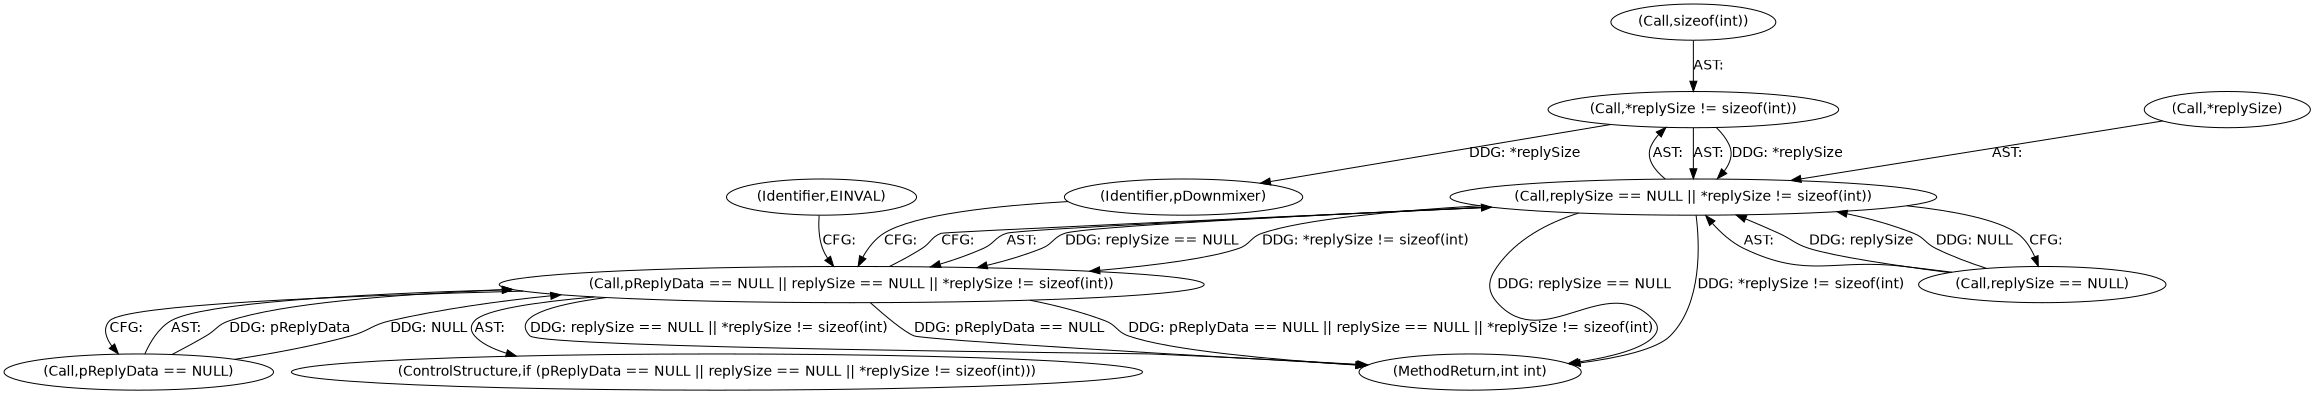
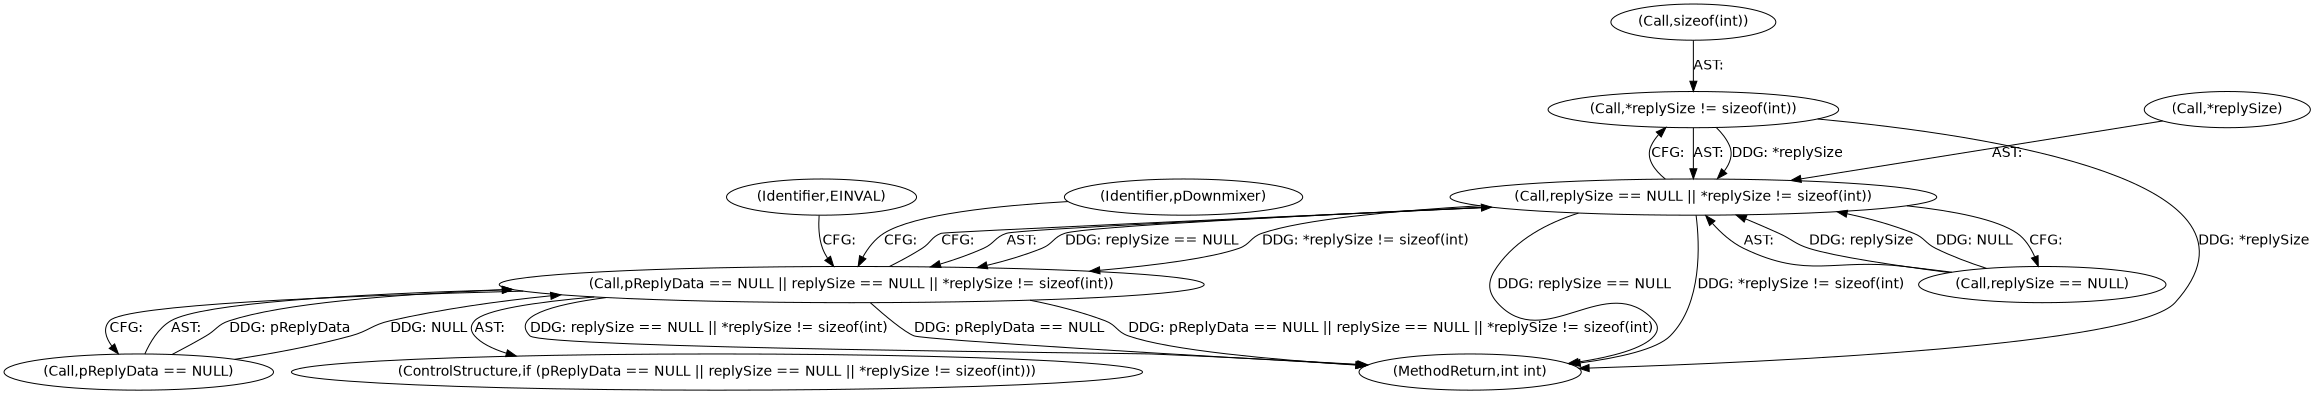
edge "(Call,*replySize != sizeof(int))" -> "(Identifier,pDownmixer)": now "(Call,*replySize != sizeof(int))" -> "(MethodReturn,int int)"
edge "(Call,replySize == NULL || *replySize != sizeof(int))" -> "(Call,*replySize != sizeof(int))": label "AST: " -> "CFG: "
